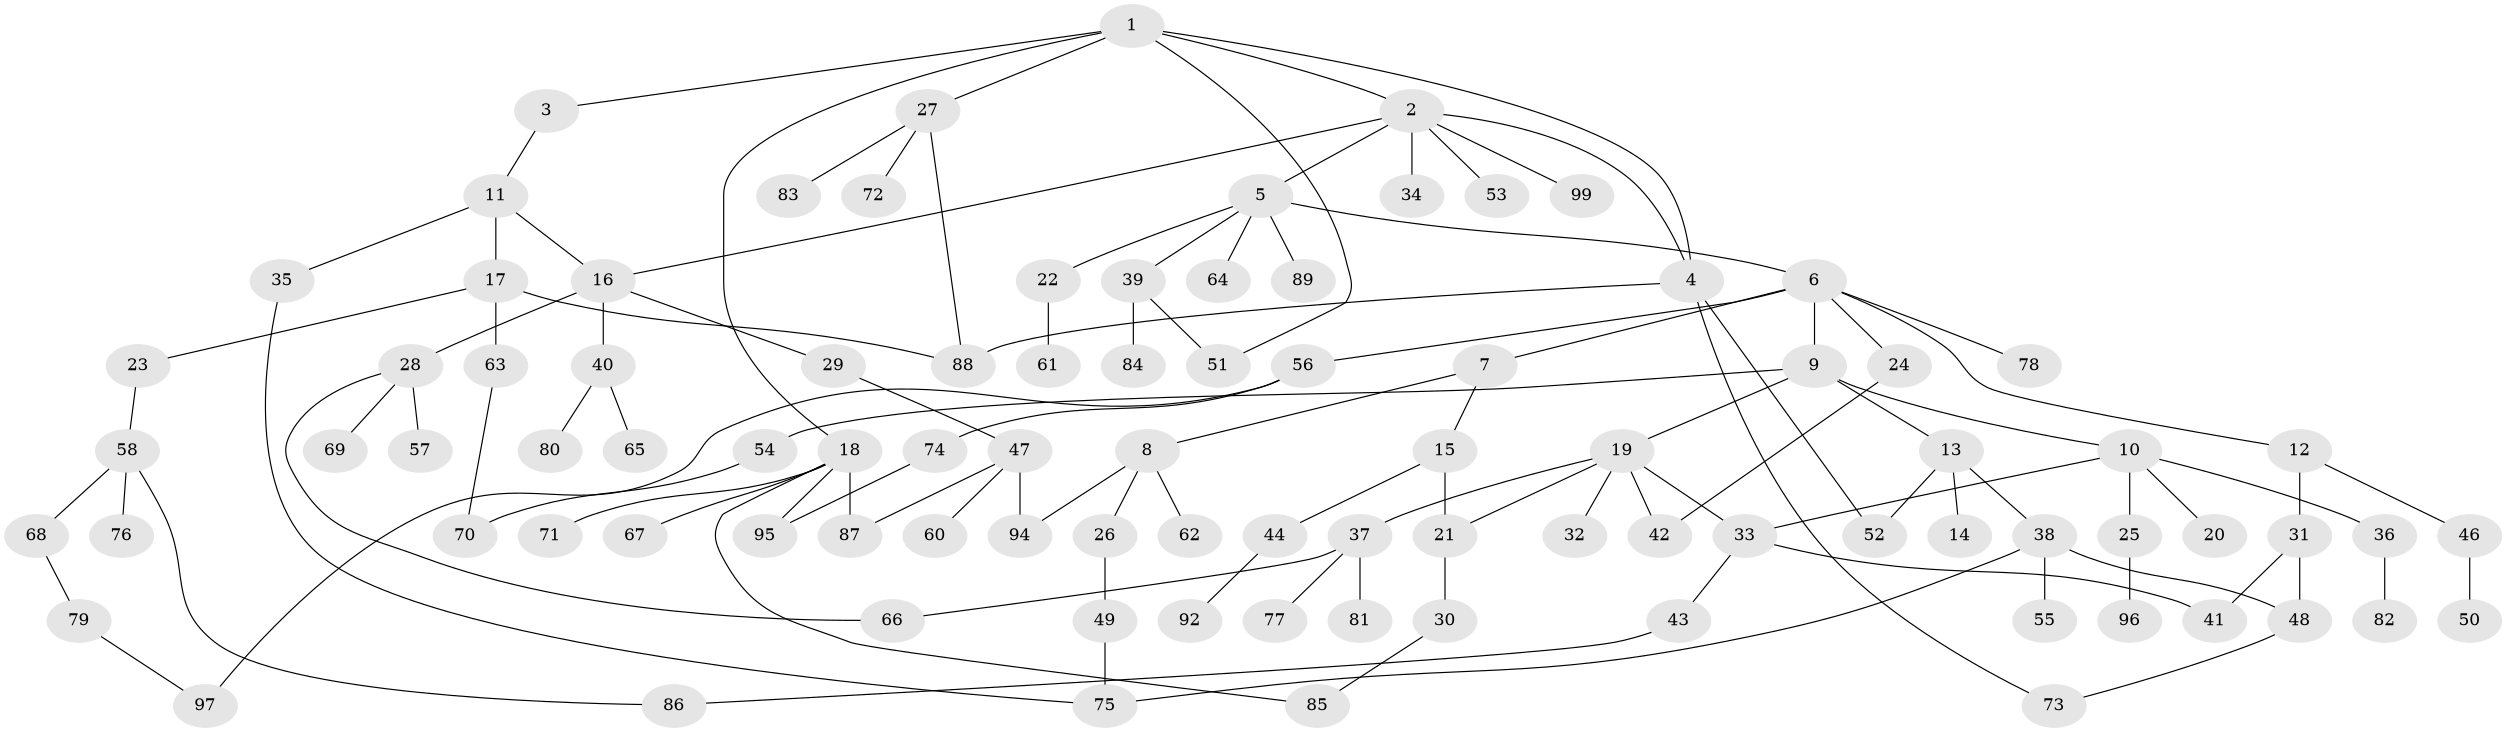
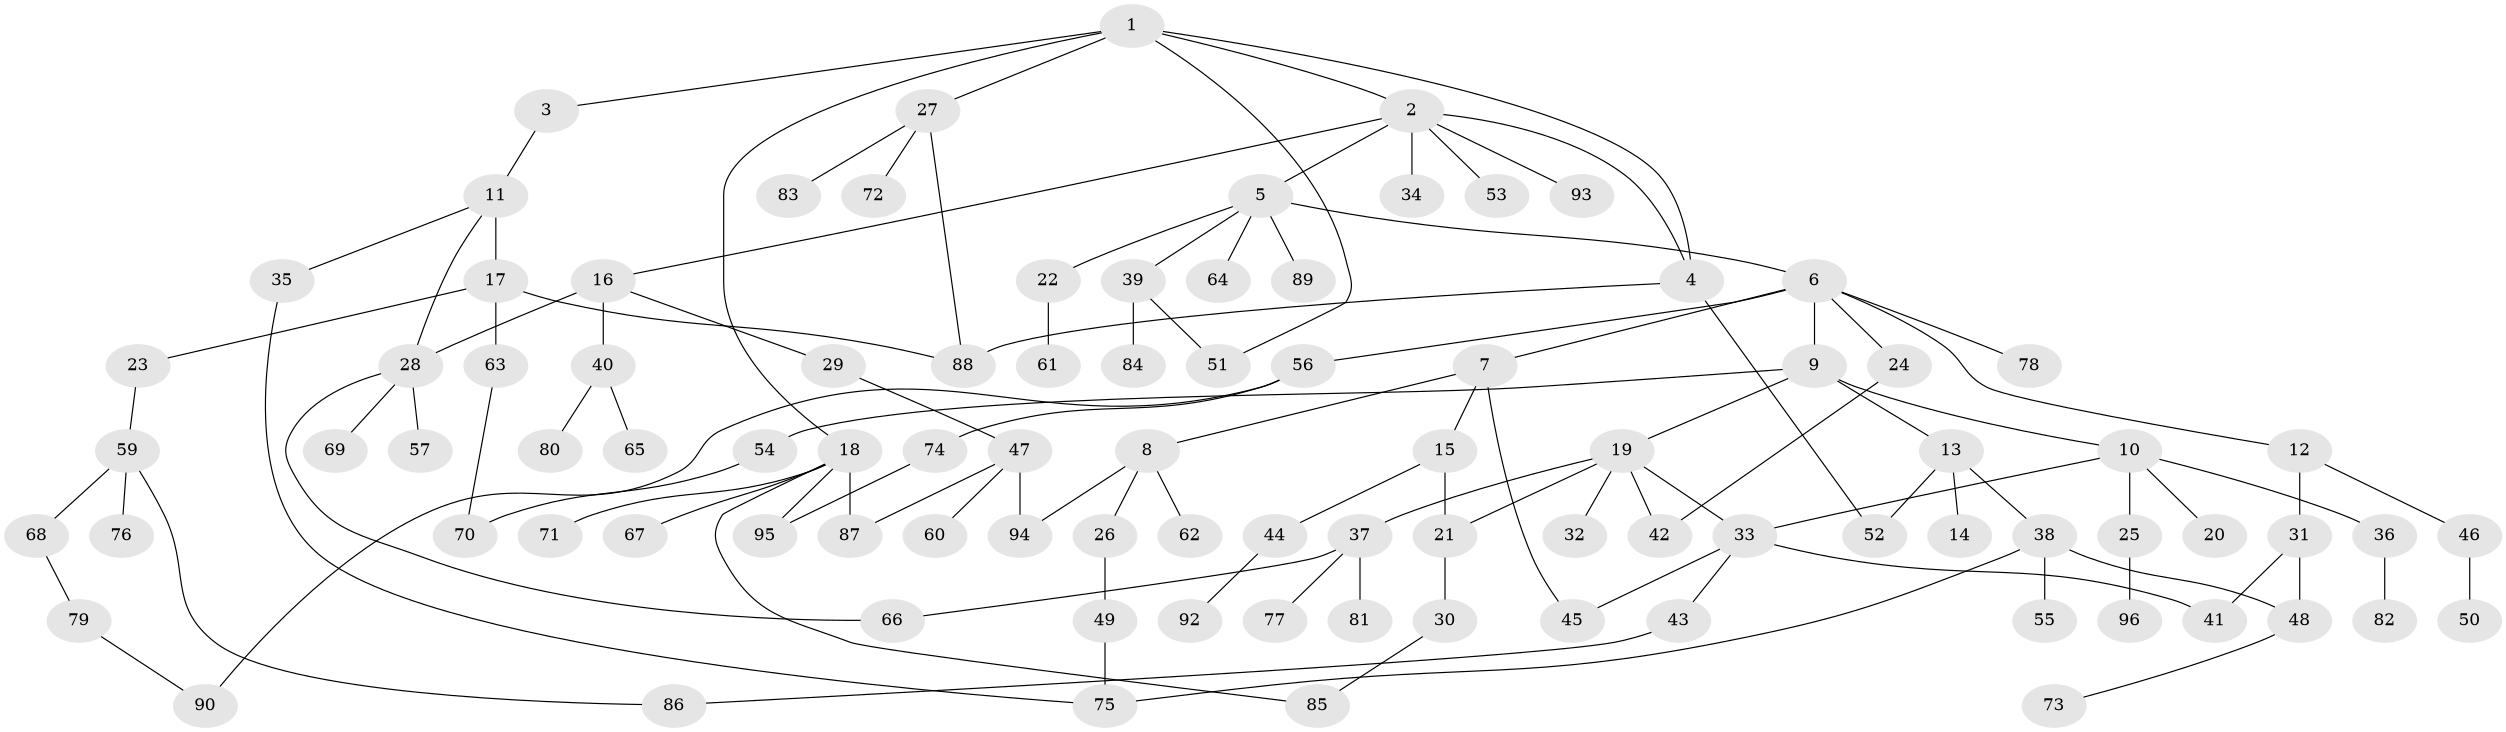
node "99": label "99" -> "93"
edge "11" -- "16": now "11" -- "28"
node "58": label "58" -> "59"
edge "4" -- "73": removed
node "45": added
node "97": label "97" -> "90"
